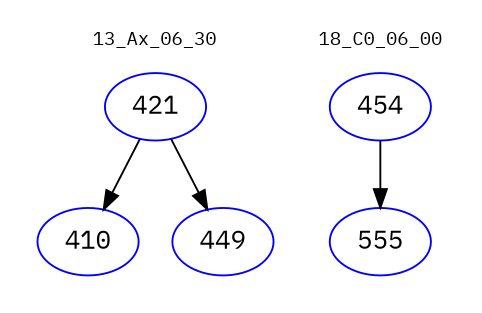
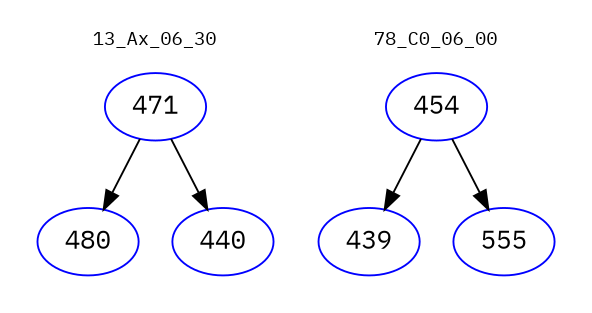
cluster "18_C0_06_00": label "18_C0_06_00" -> "78_C0_06_00"
node "421": label "421" -> "471"
node "410": label "410" -> "480"
node "449": label "449" -> "440"
node "439": added
